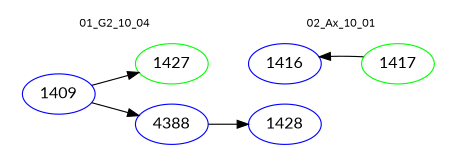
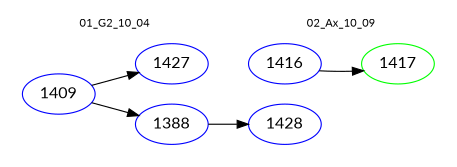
cluster "02_Ax_10_01": label "02_Ax_10_01" -> "02_Ax_10_09"
edge "1417" -> "1416": reversed
node "1427": color green -> blue
node "4388": label "4388" -> "1388"
